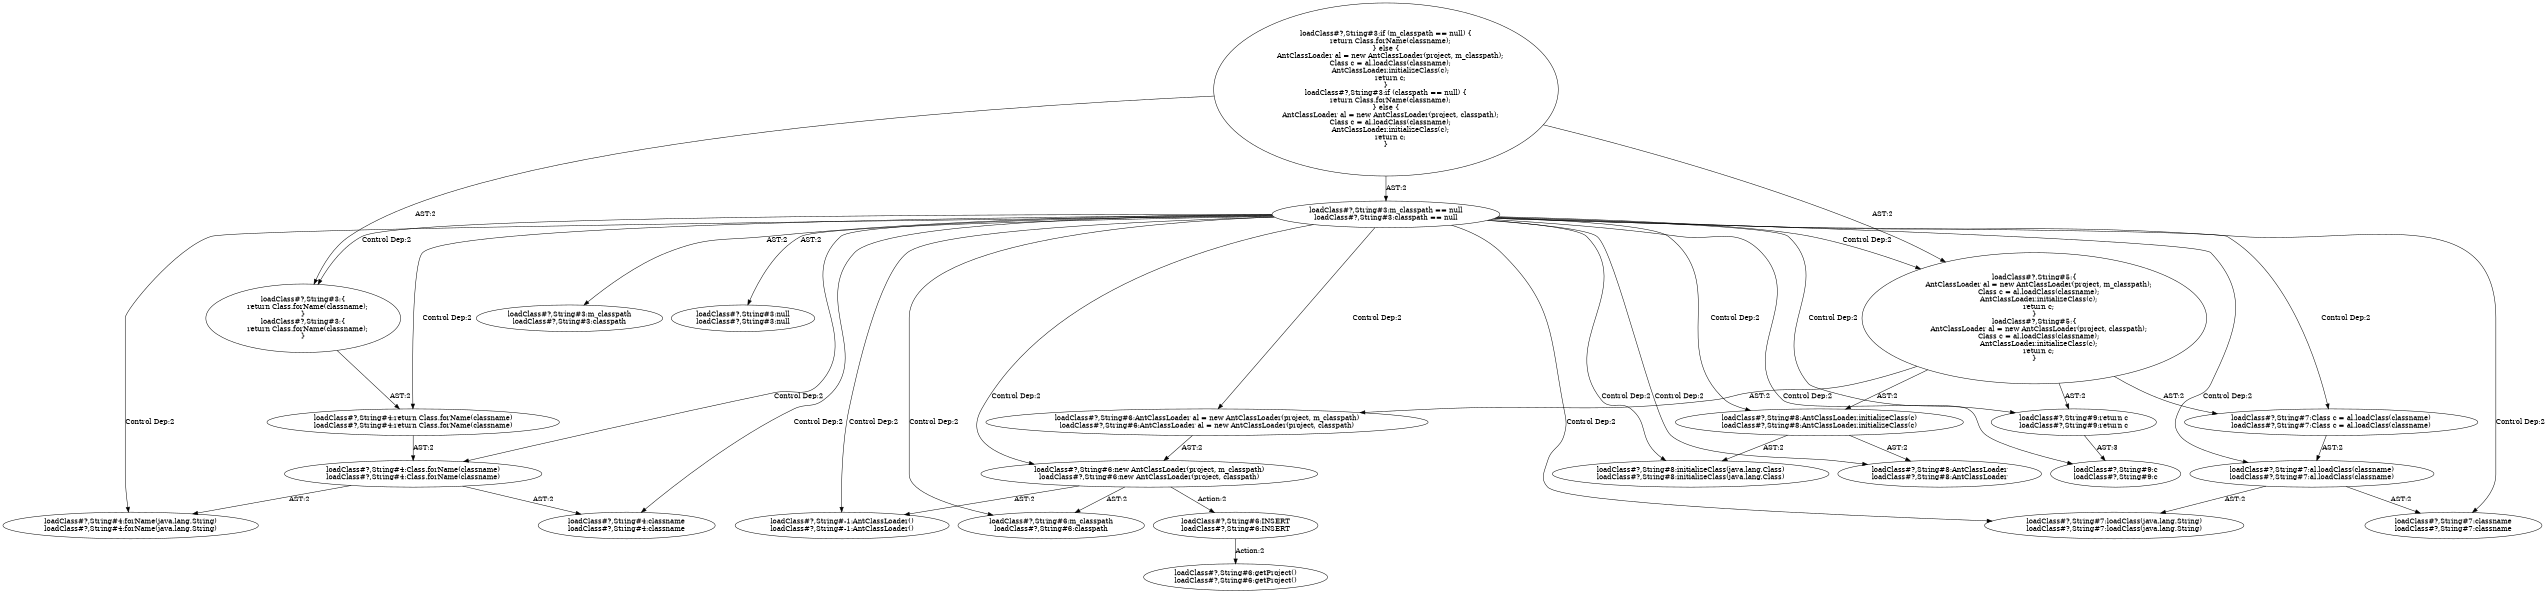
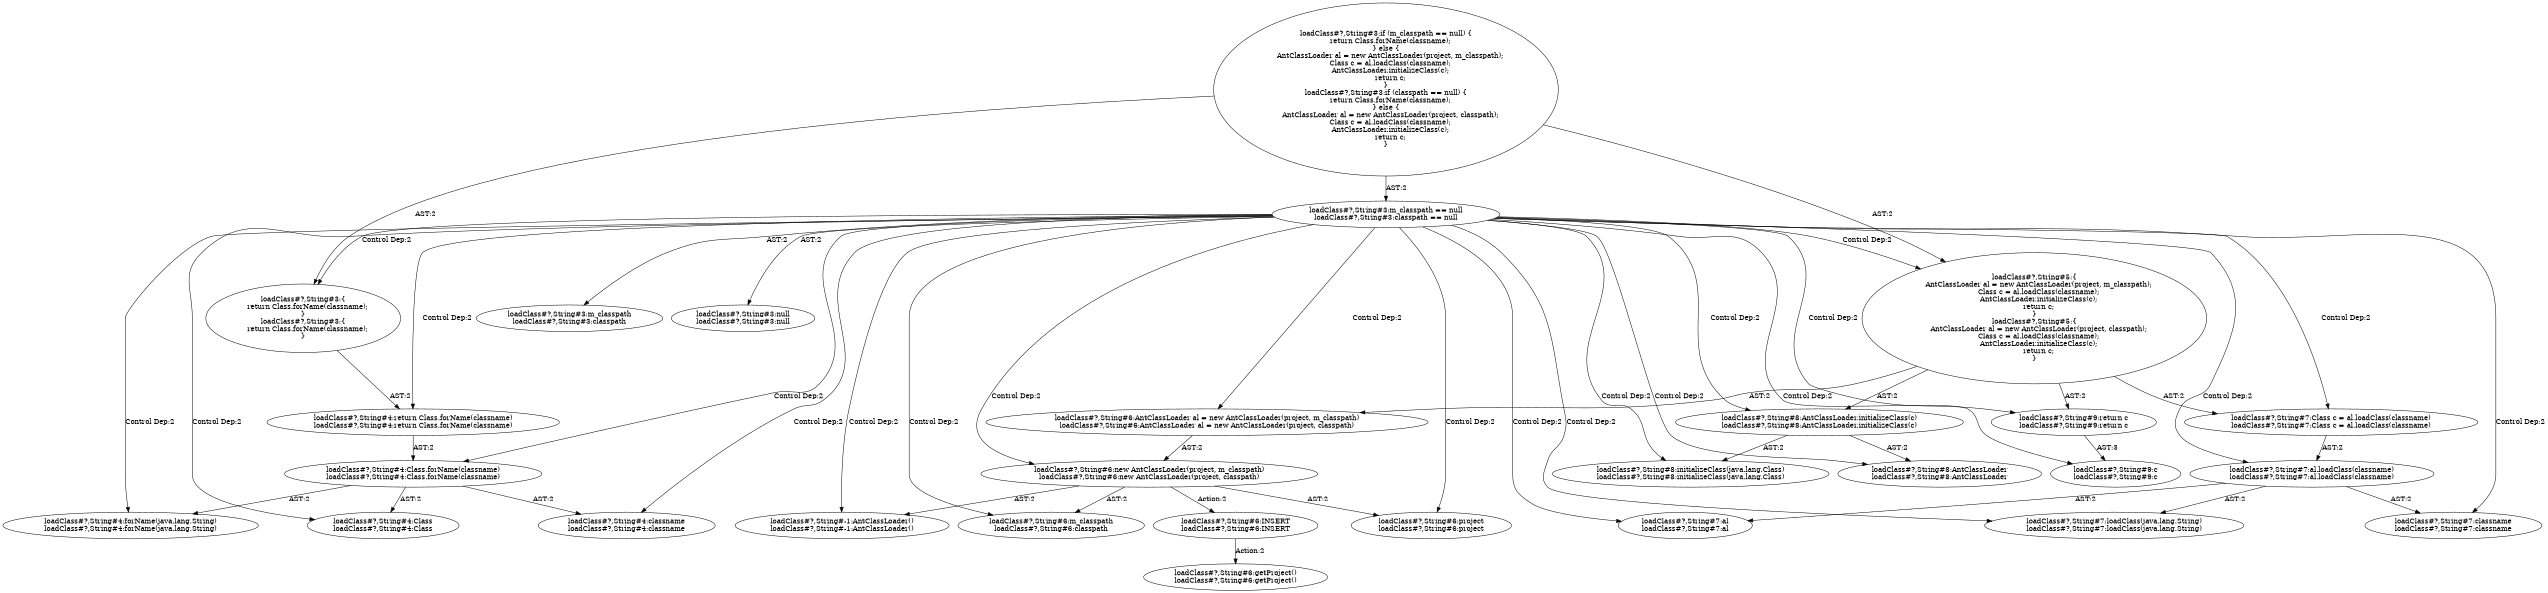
node "loadClass#?,String#4:Class loadClass#?,String#4:Class": added
node "loadClass#?,String#6:project loadClass#?,String#6:project": added
node "loadClass#?,String#7:al loadClass#?,String#7:al": added
